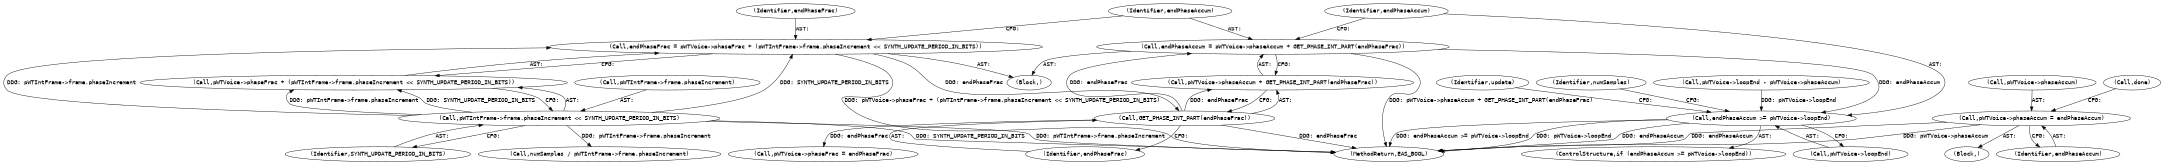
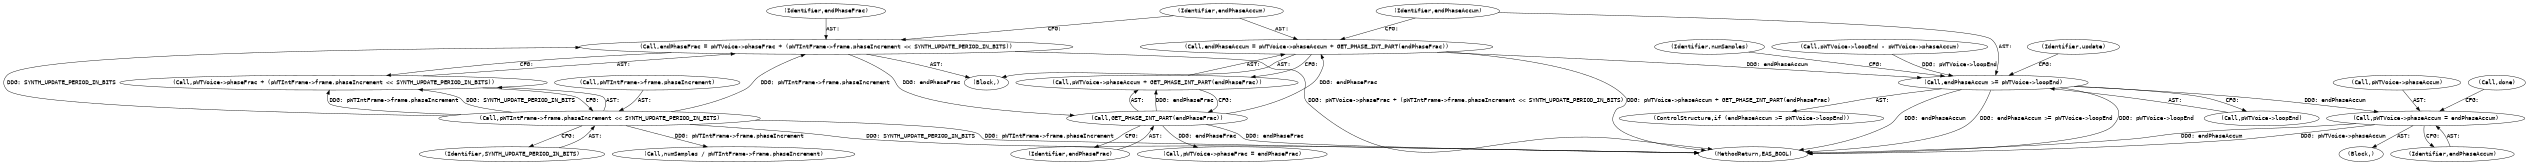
edge "(Call,endPhaseAccum >= pWTVoice->loopEnd)" -> "(Call,pWTVoice->phaseAccum = endPhaseAccum)": added, label "DDG: endPhaseAccum"
